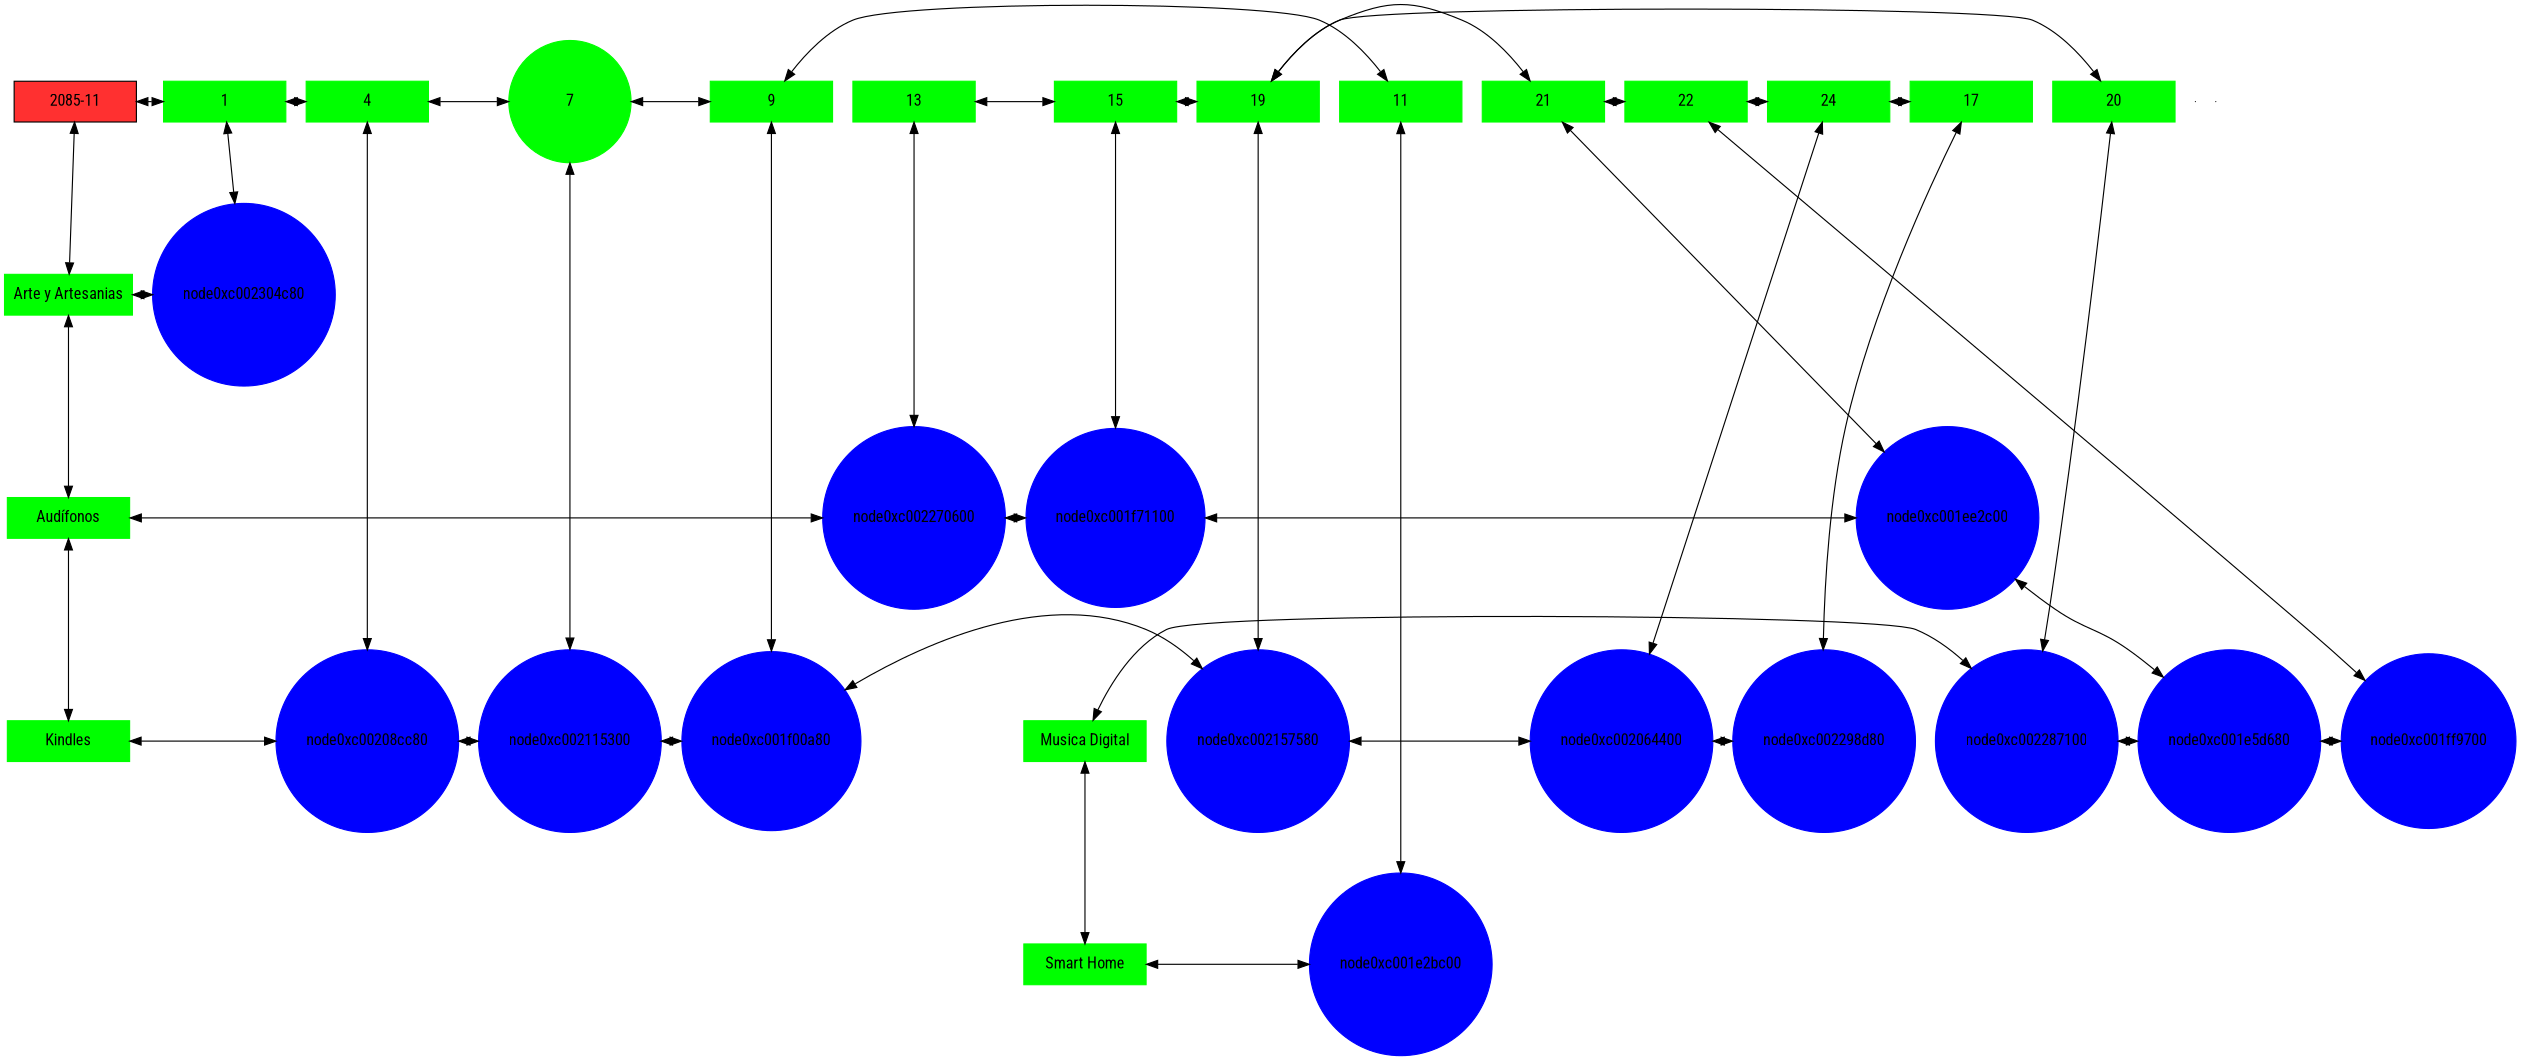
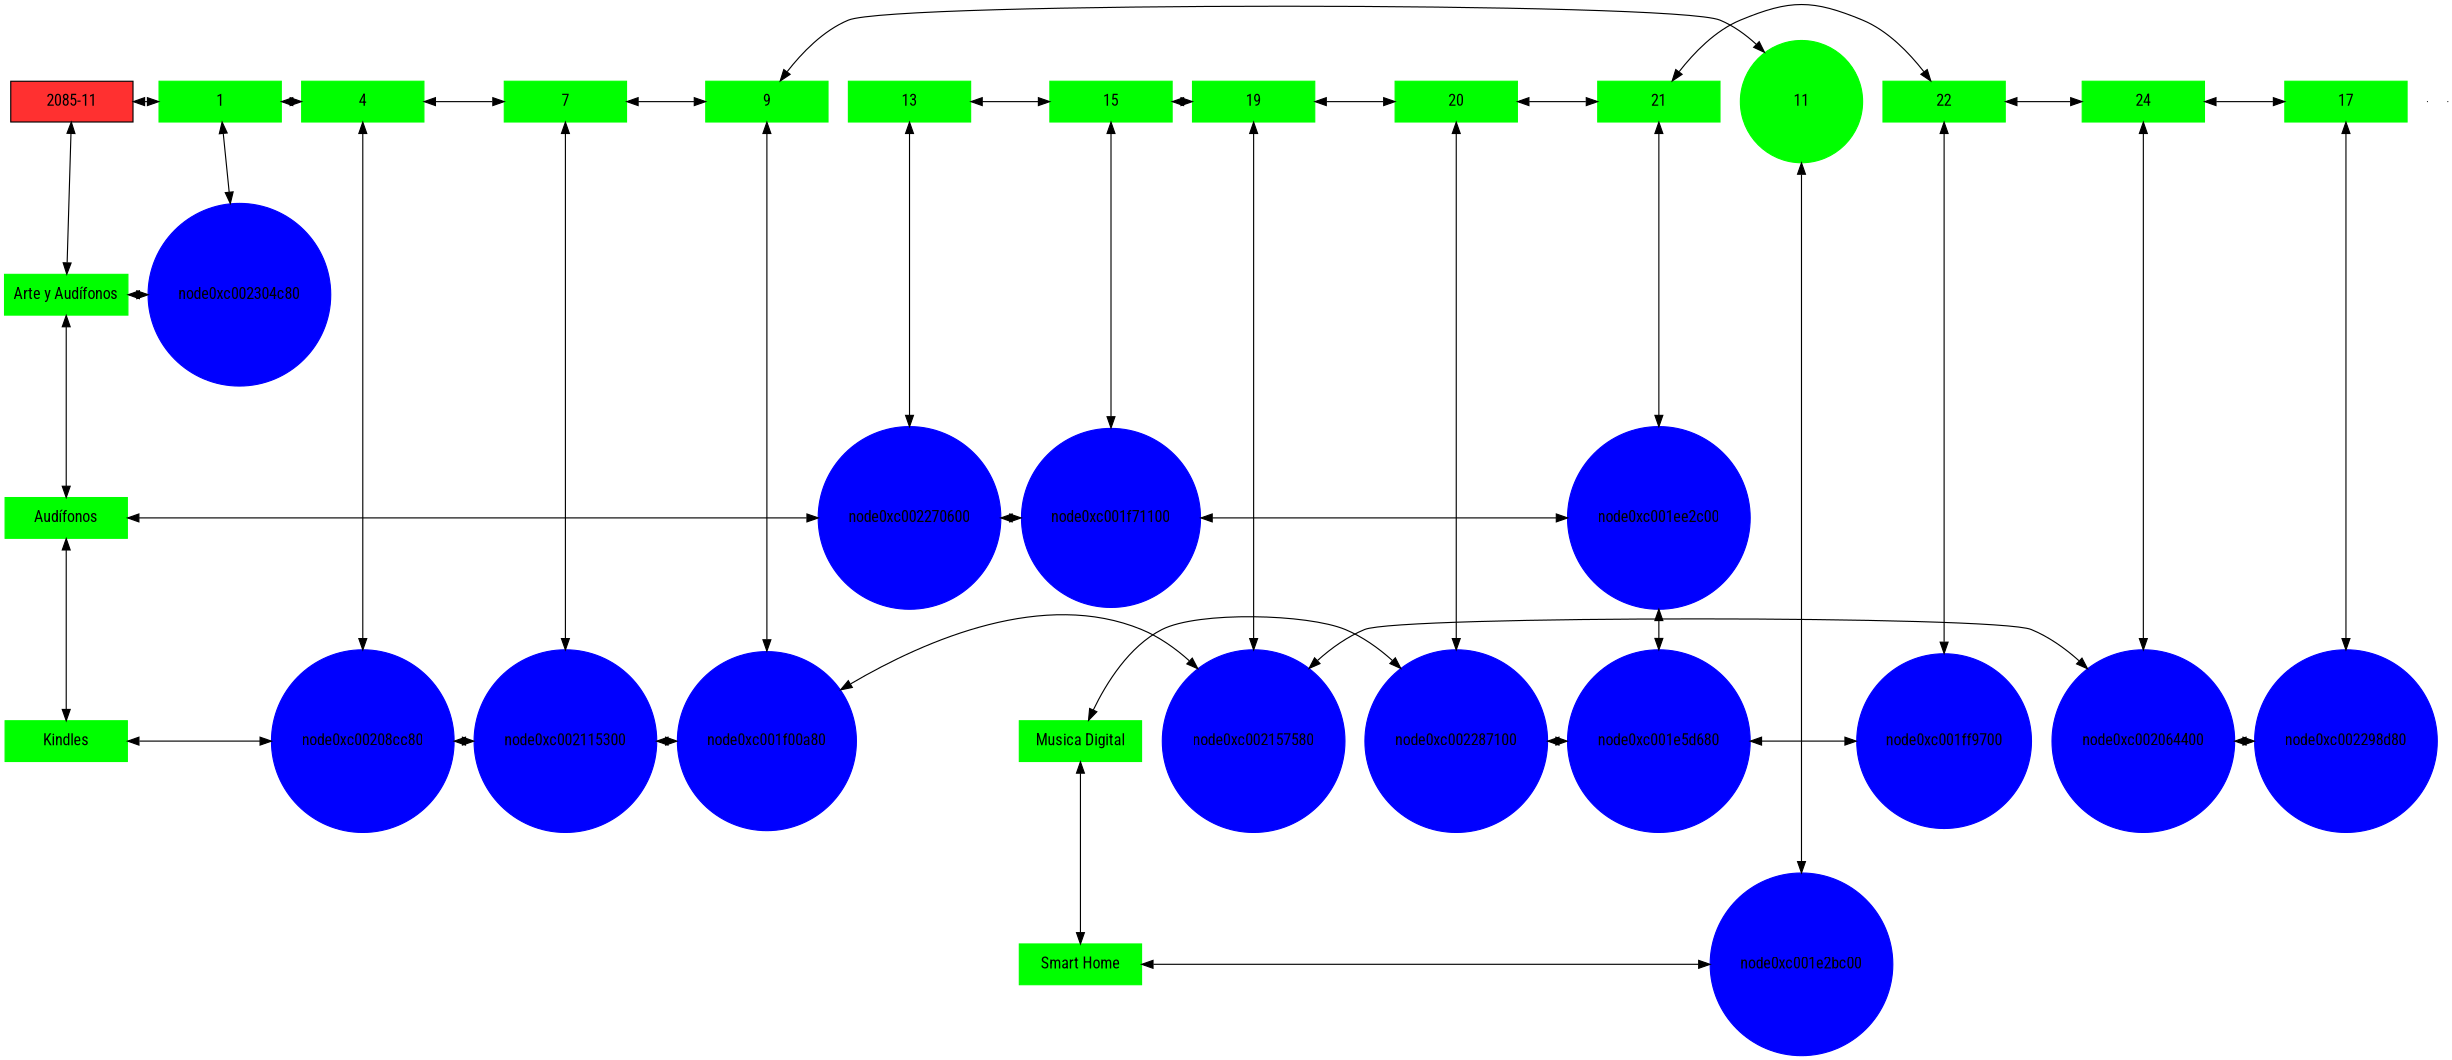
edge "19" -- "21": now "20" -- "21"
node "7": shape circle -> box
node "11": shape box -> circle
node "Arte y Artesanias": label "Arte y Artesanias" -> "Arte y Audífonos"
